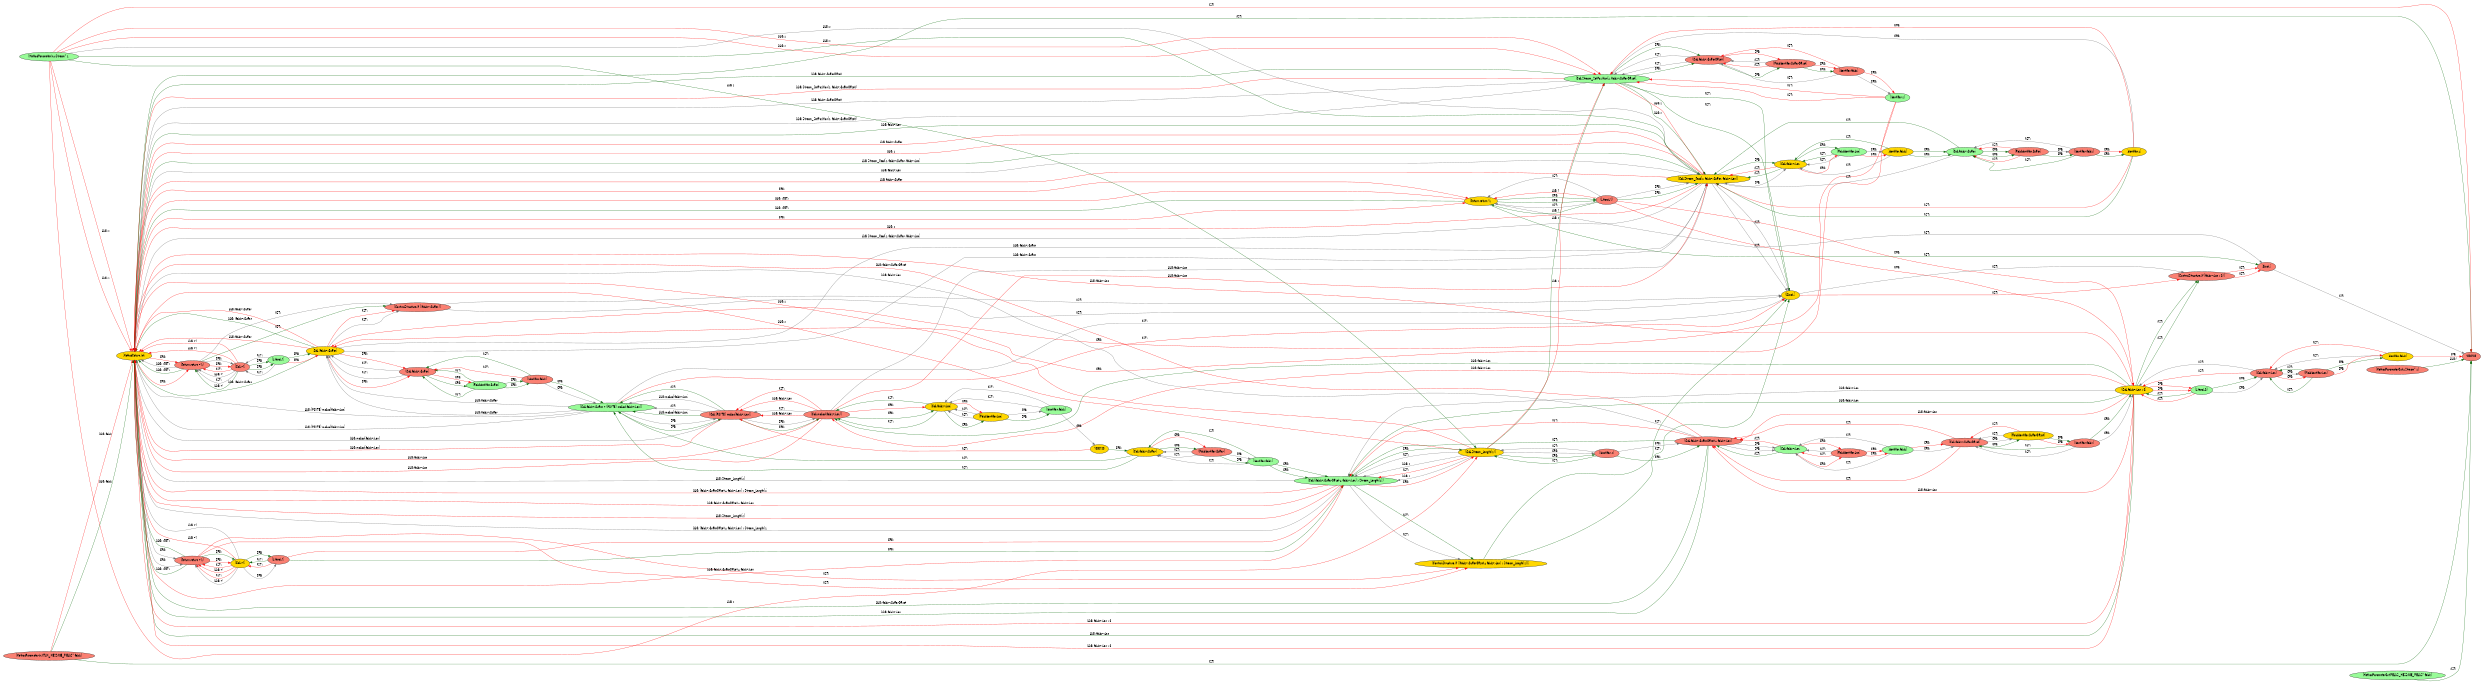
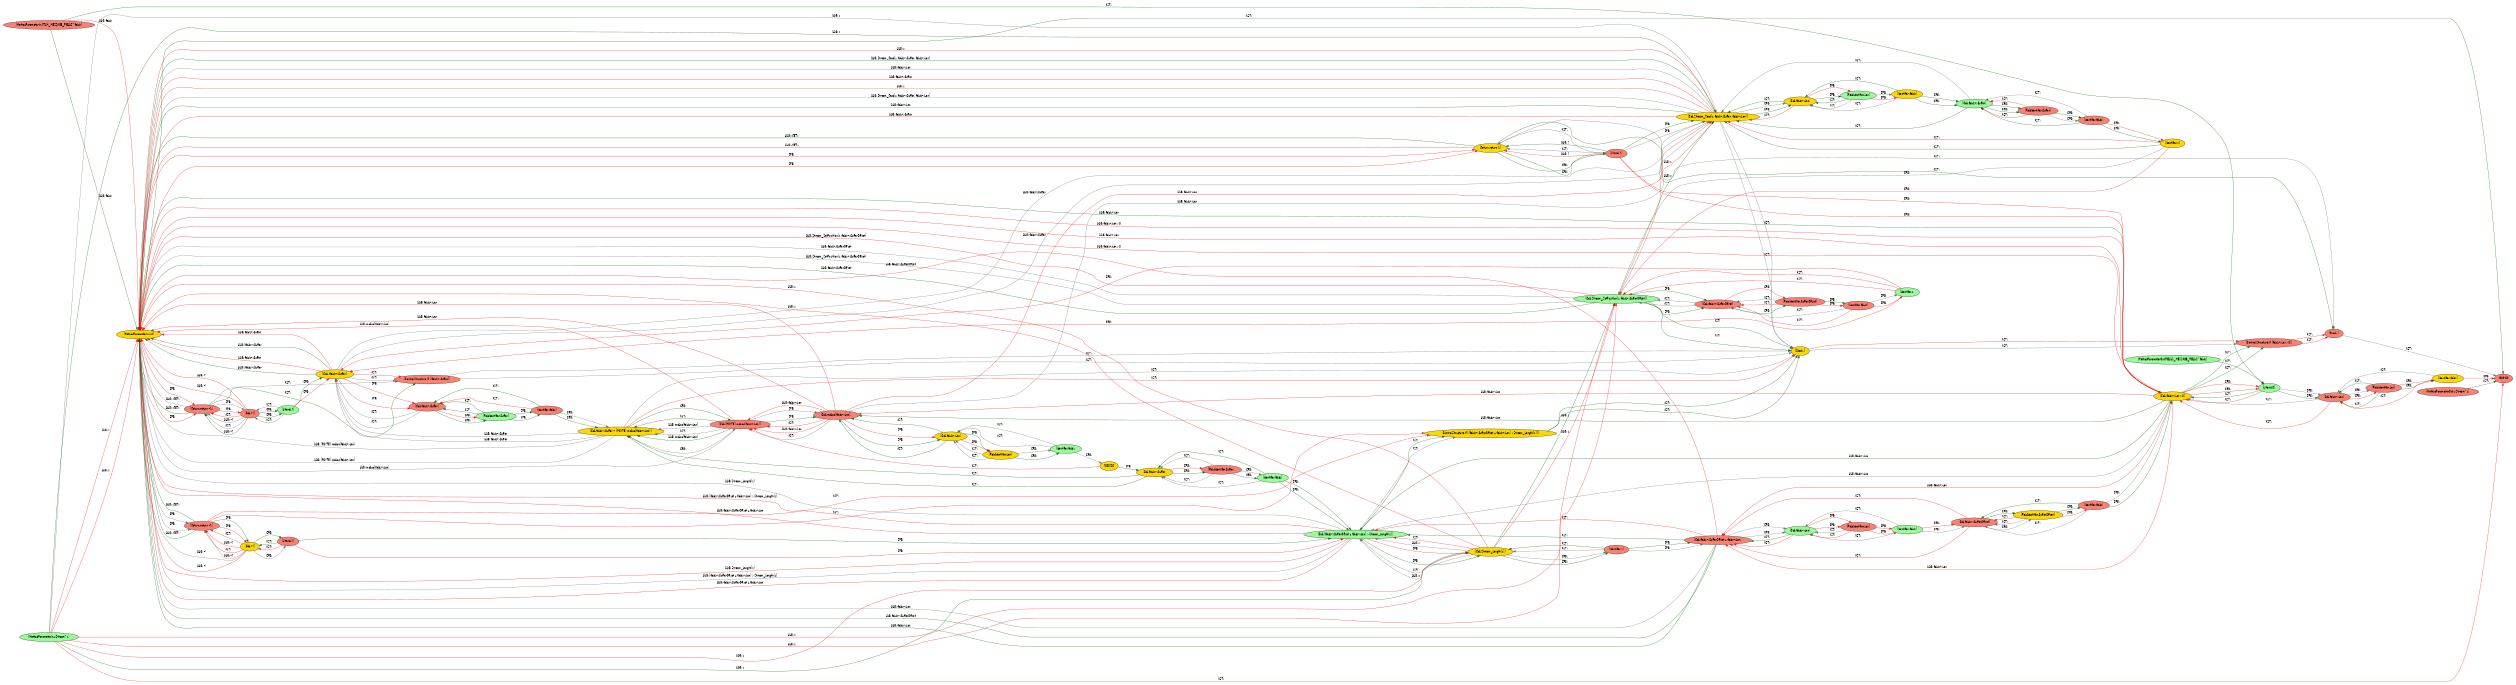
node "(MethodReturn,int)": label "(MethodReturn,int)" -> "(MethodParameterIn,int)"
edge "(MethodParameterOut,wStream* s)" -> "1000100": label "DDG: 1" -> "AST: "
node "(Call,fields->Buffer = (PBYTE) malloc(fields->Len))": fillcolor palegreen -> gold
edge "(MethodParameterOut,FIELDS_MESSAGE_FIELDS* fields)" -> "1000100": now "(MethodParameterOut,FIELDS_MESSAGE_FIELDS* fields)" -> "(Literal,0)"
edge "(MethodParameterIn,NTLM_MESSAGE_FIELDS* fields)" -> "1000100": now "(MethodParameterIn,NTLM_MESSAGE_FIELDS* fields)" -> "(Literal,0)"
